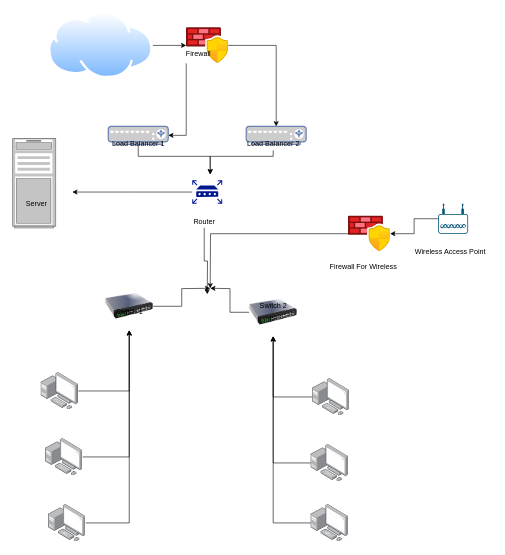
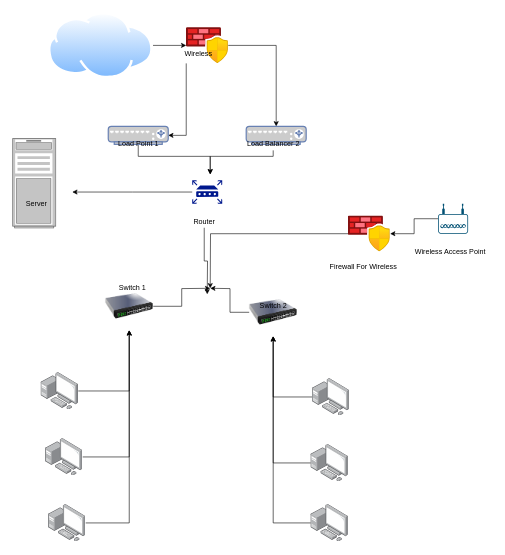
node "Firewall": label "Firewall" -> "Wireless"
node "Load Balancer 1": label "Load Balancer 1" -> "Load Point 1"
node "Switch 1": moved (129, 312) -> (132, 288)
